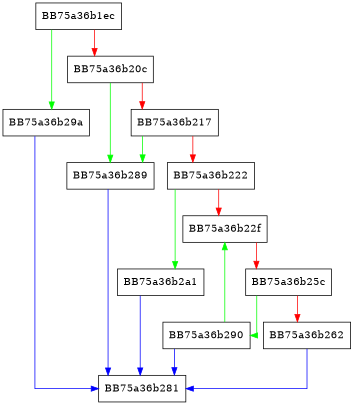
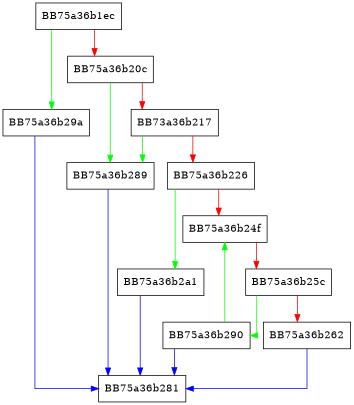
node "BB75a36b217": label "BB75a36b217" -> "BB73a36b217"
node "BB75a36b222": label "BB75a36b222" -> "BB75a36b226"
node "BB75a36b22f": label "BB75a36b22f" -> "BB75a36b24f"
